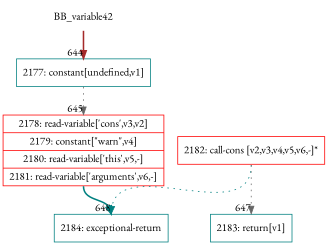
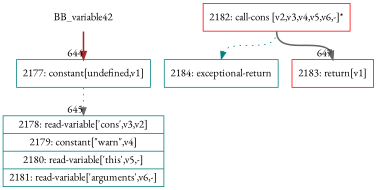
node "2178: read-variable['cons',v3,v2]": color red -> teal
edge "2182: call-cons [v2,v3,v4,v5,v6,-]*" -> "2183: return[v1]": style dotted -> bold
edge "2178: read-variable['cons',v3,v2]" -> "2184: exceptional-return": removed
node "2183: return[v1]": color teal -> red
